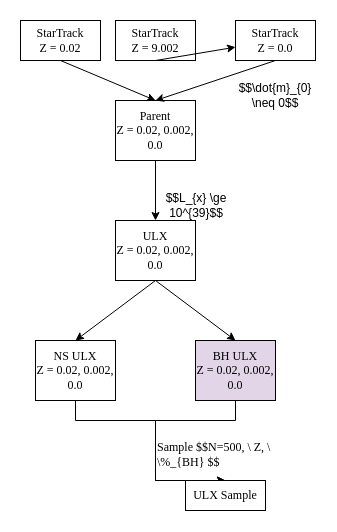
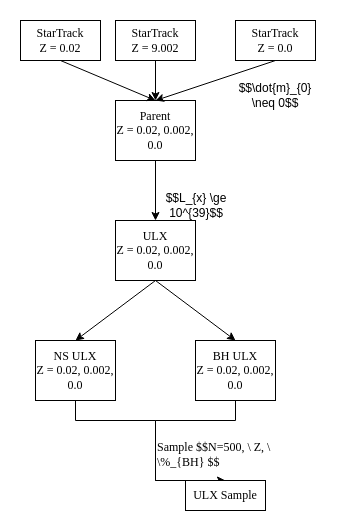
edge "StarTrack Z = 9.002" -> "StarTrack Z = 0.0": now "StarTrack Z = 9.002" -> "Parent Z = 0.02, 0.002, 0.0"
node "BH ULX Z = 0.02, 0.002, 0.0": fillcolor #e1d5e7 -> #ffffff
edge "BH ULX Z = 0.02, 0.002, 0.0" -> "ULX Sample": arrowhead classic -> none
